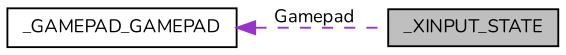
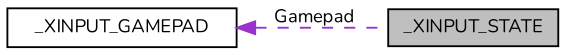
node "_GAMEPAD_GAMEPAD": label "_GAMEPAD_GAMEPAD" -> "_XINPUT_GAMEPAD"
